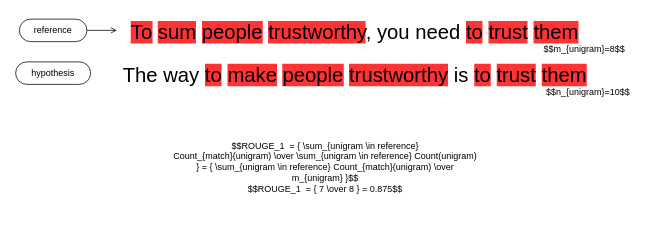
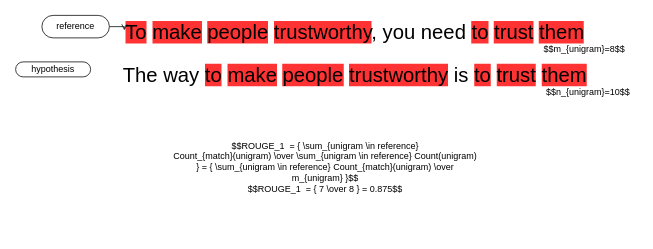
node "To sum people trustworthy, you need to trust them": label "To sum people trustworthy, you need to trust them" -> "To make people trustworthy, you need to trust them"
node "reference": moved (53, 30) -> (75, 27)
node "hypothesis": size 75x23 -> 75x15
